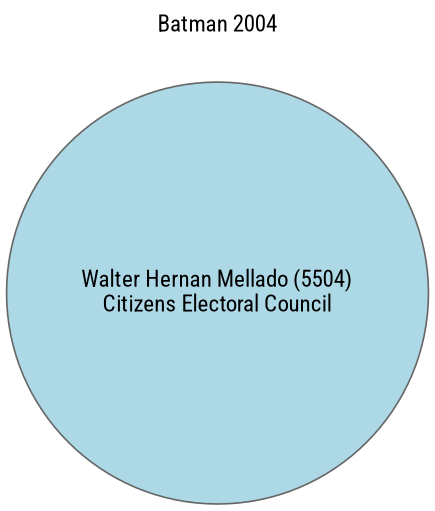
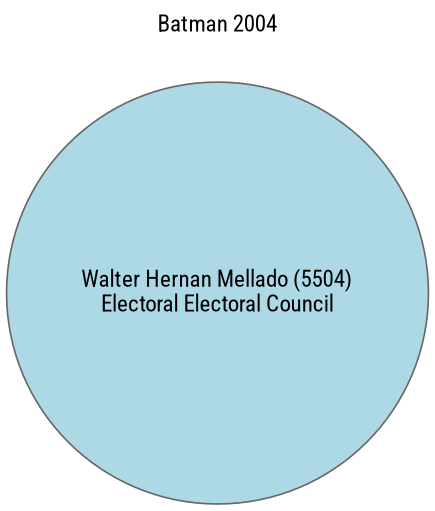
node "Walter Hernan Mellado (5504) Citizens Electoral Council": label "Walter Hernan Mellado (5504) Citizens Electoral Council" -> "Walter Hernan Mellado (5504) Electoral Electoral Council"
